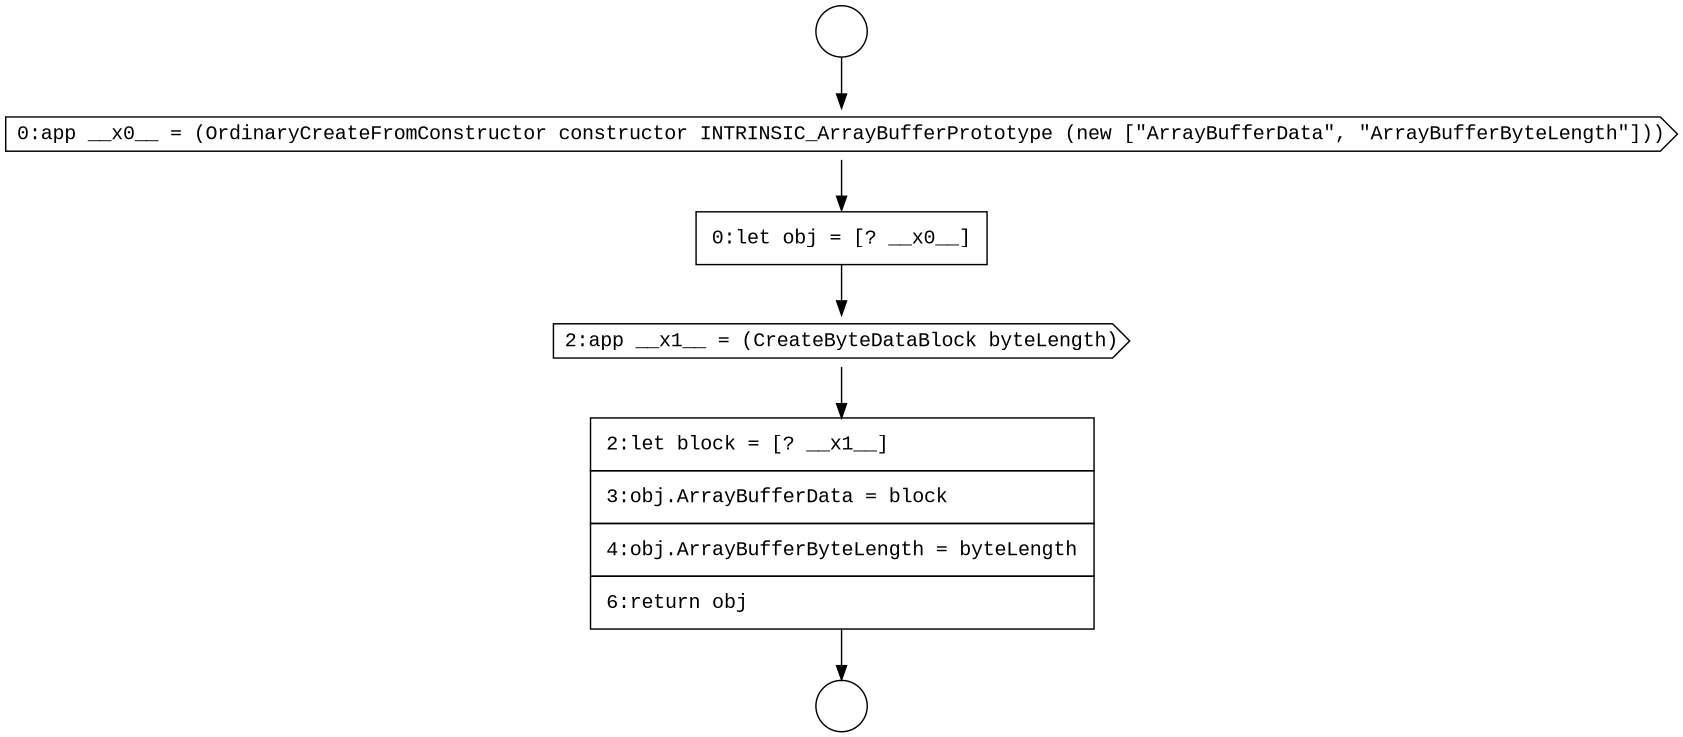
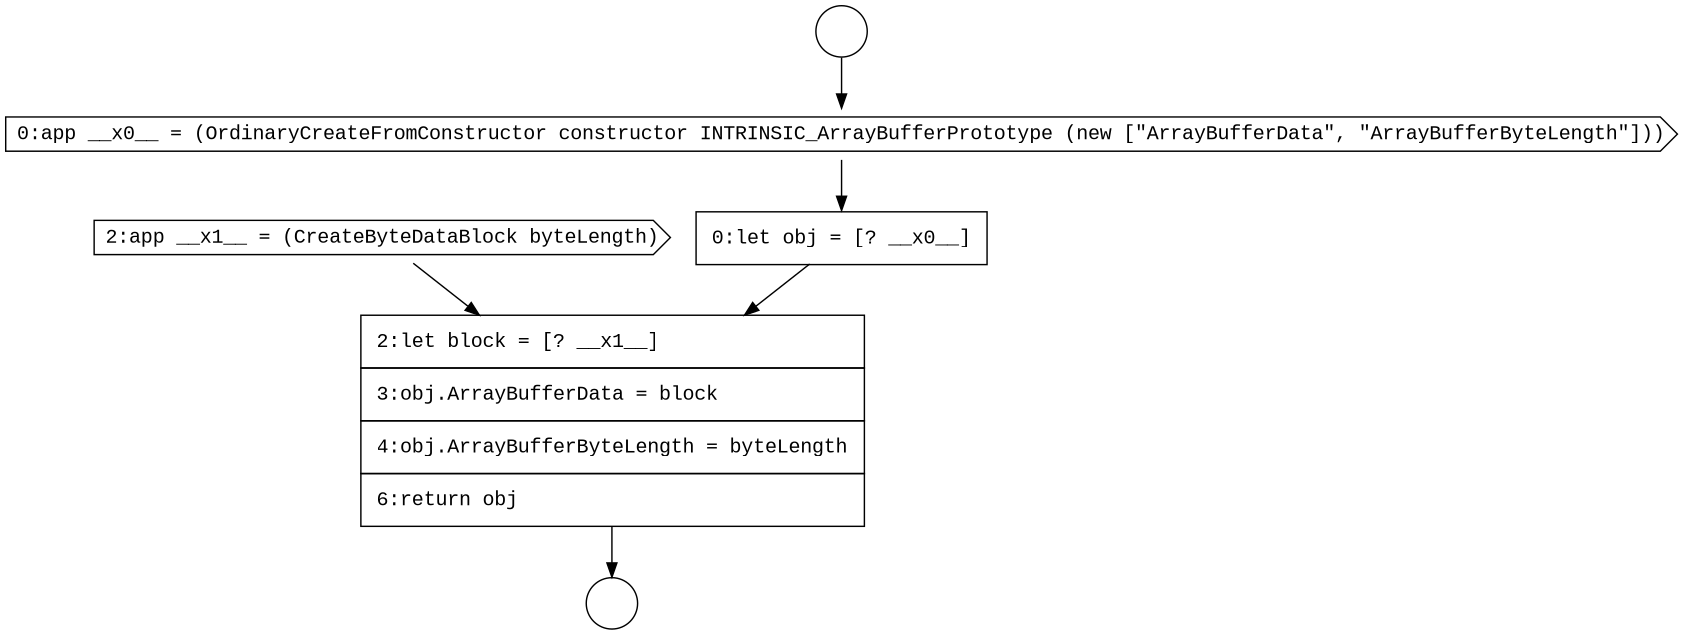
edge "0:let obj = [? __x0__]" -> "2:app __x1__ = (CreateByteDataBlock byteLength)": now "0:let obj = [? __x0__]" -> "2:let block = [? __x1__]"
